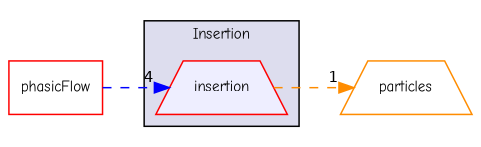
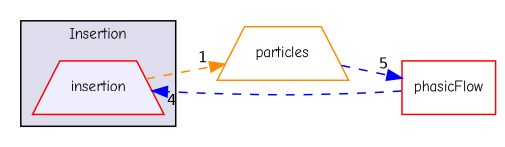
edge "particles" -> "phasicFlow": added
